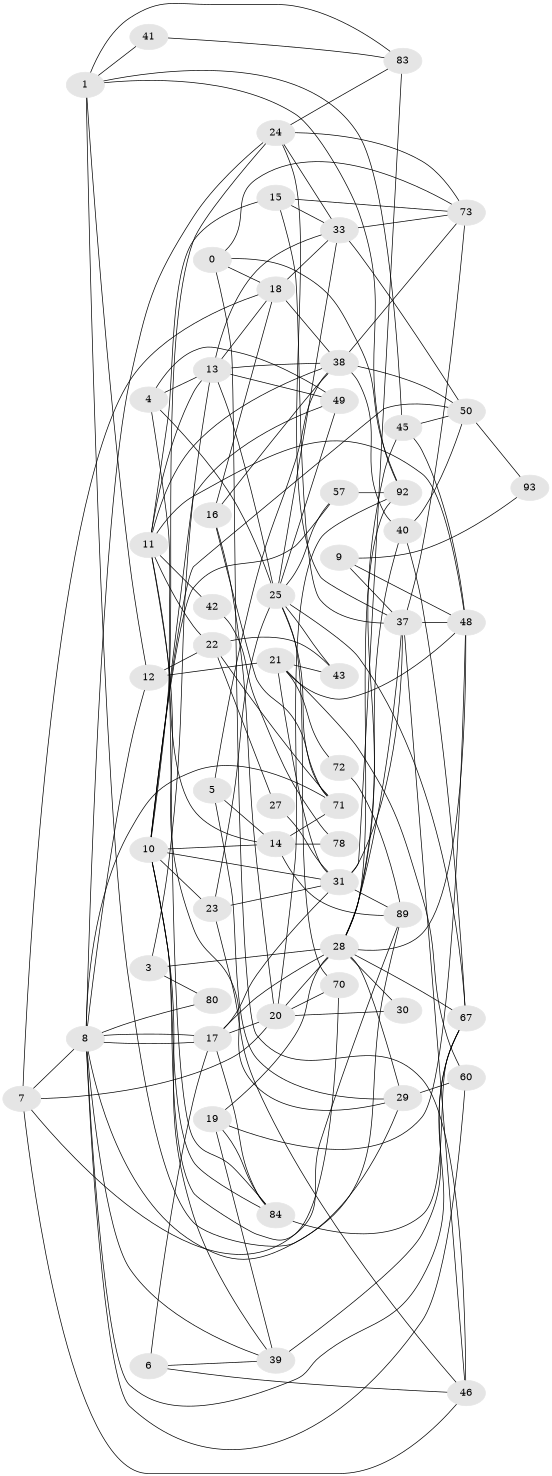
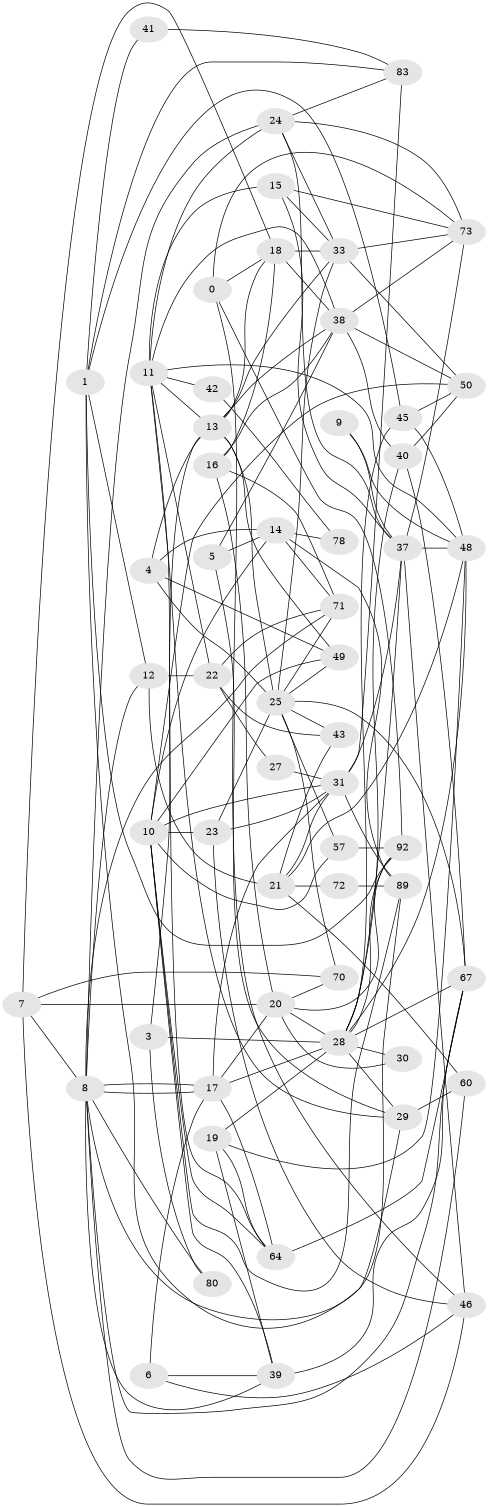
node "93": removed
edge "24" -- "10": now "24" -- "11"
node "84": label "84" -> "64"
